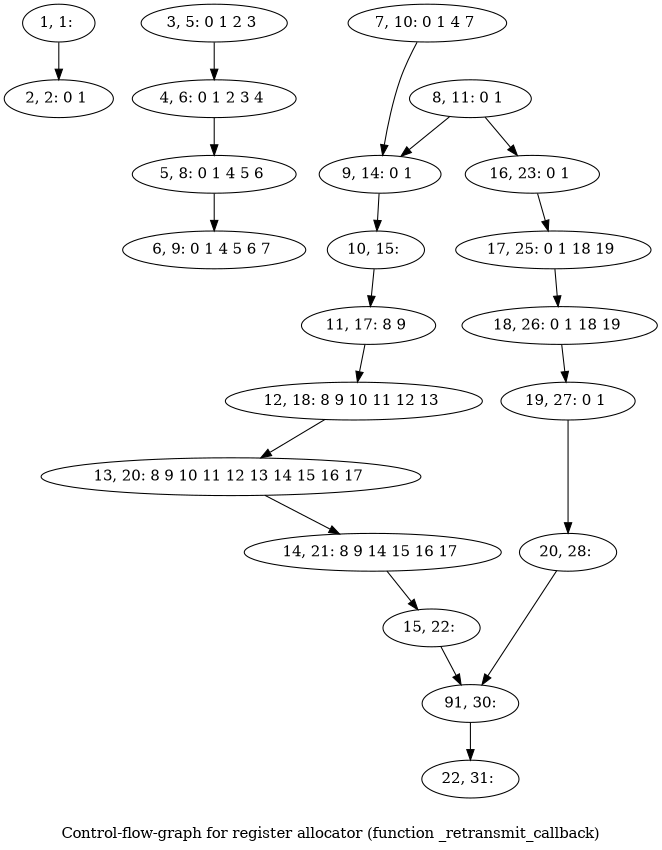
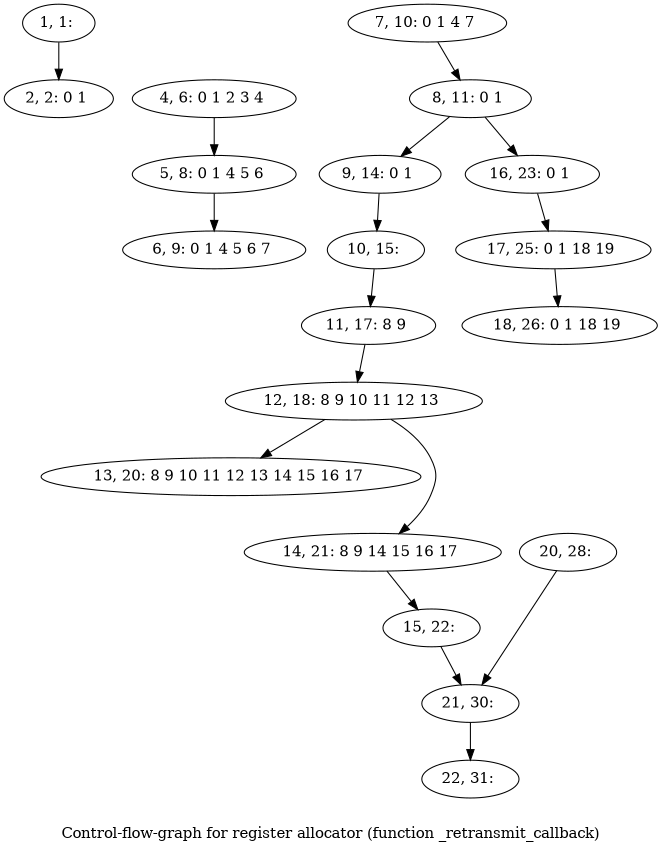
node "3, 5: 0 1 2 3": removed
edge "7, 10: 0 1 4 7" -> "9, 14: 0 1": now "7, 10: 0 1 4 7" -> "8, 11: 0 1"
node "19, 27: 0 1": removed
edge "13, 20: 8 9 10 11 12 13 14 15 16 17" -> "14, 21: 8 9 14 15 16 17": now "12, 18: 8 9 10 11 12 13" -> "14, 21: 8 9 14 15 16 17"
node "91, 30:": label "91, 30:" -> "21, 30:"
